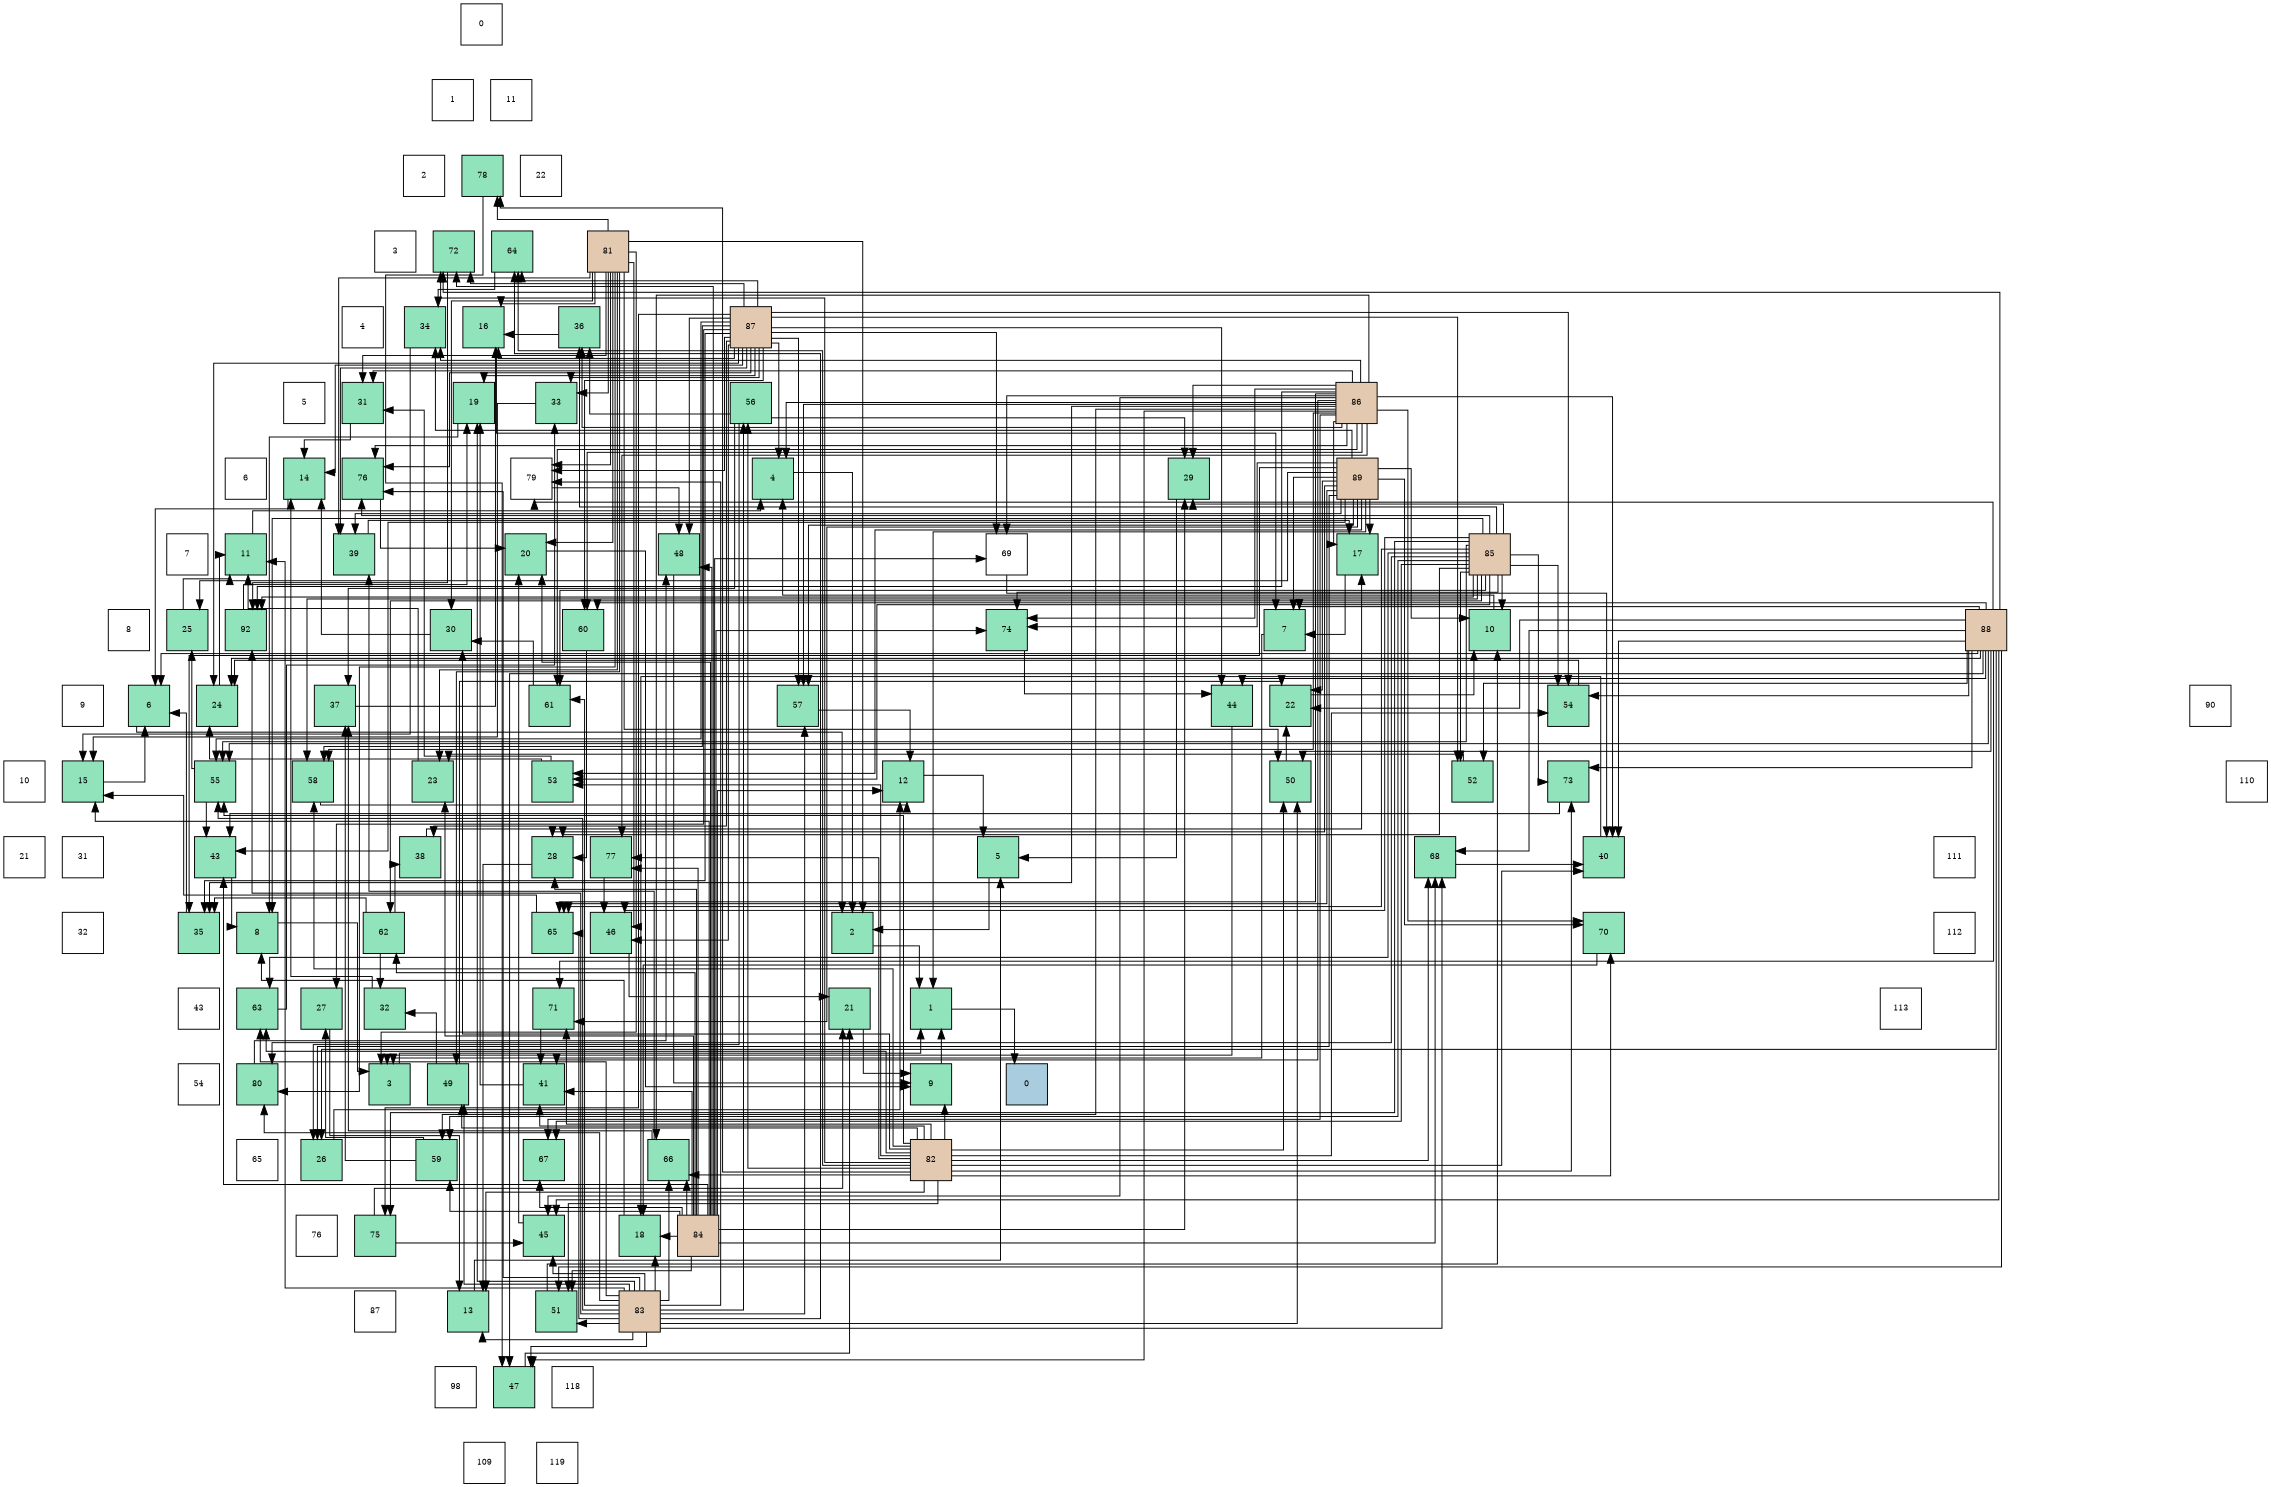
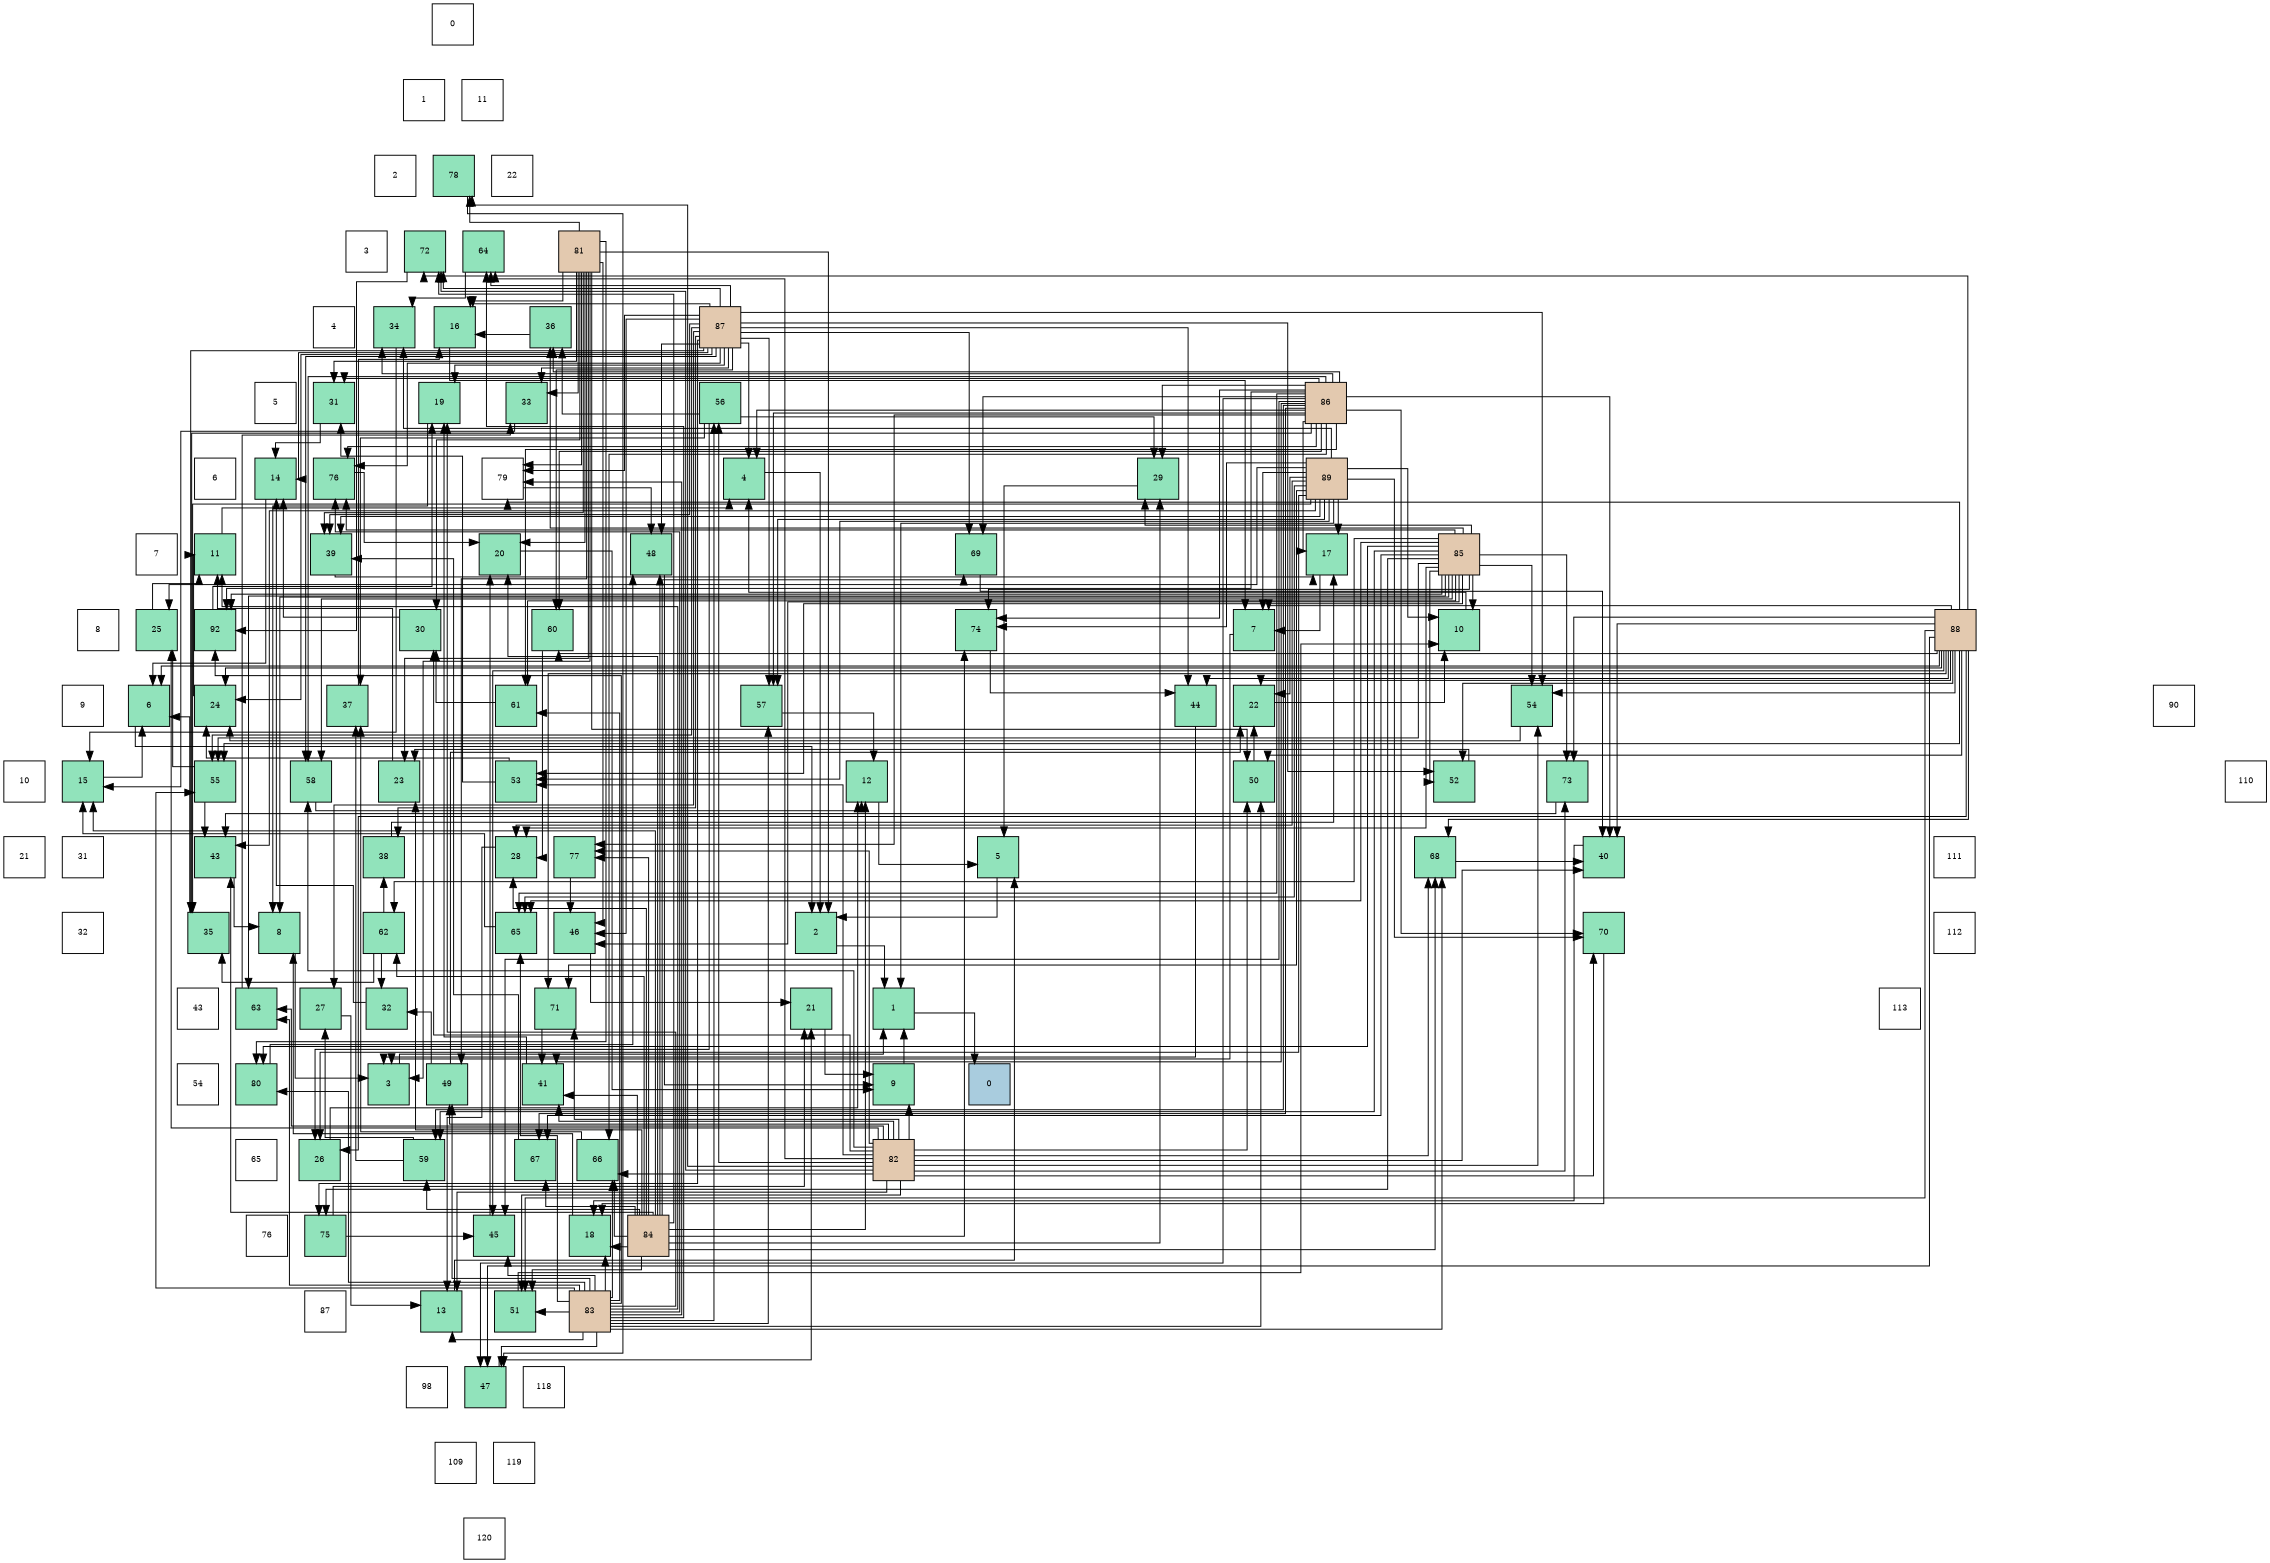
node "69": fillcolor #ffffff -> #91e3bb
edge "82" -> "55": now "82" -> "25"
edge "66" -> "39": now "67" -> "39"
node "120": added
